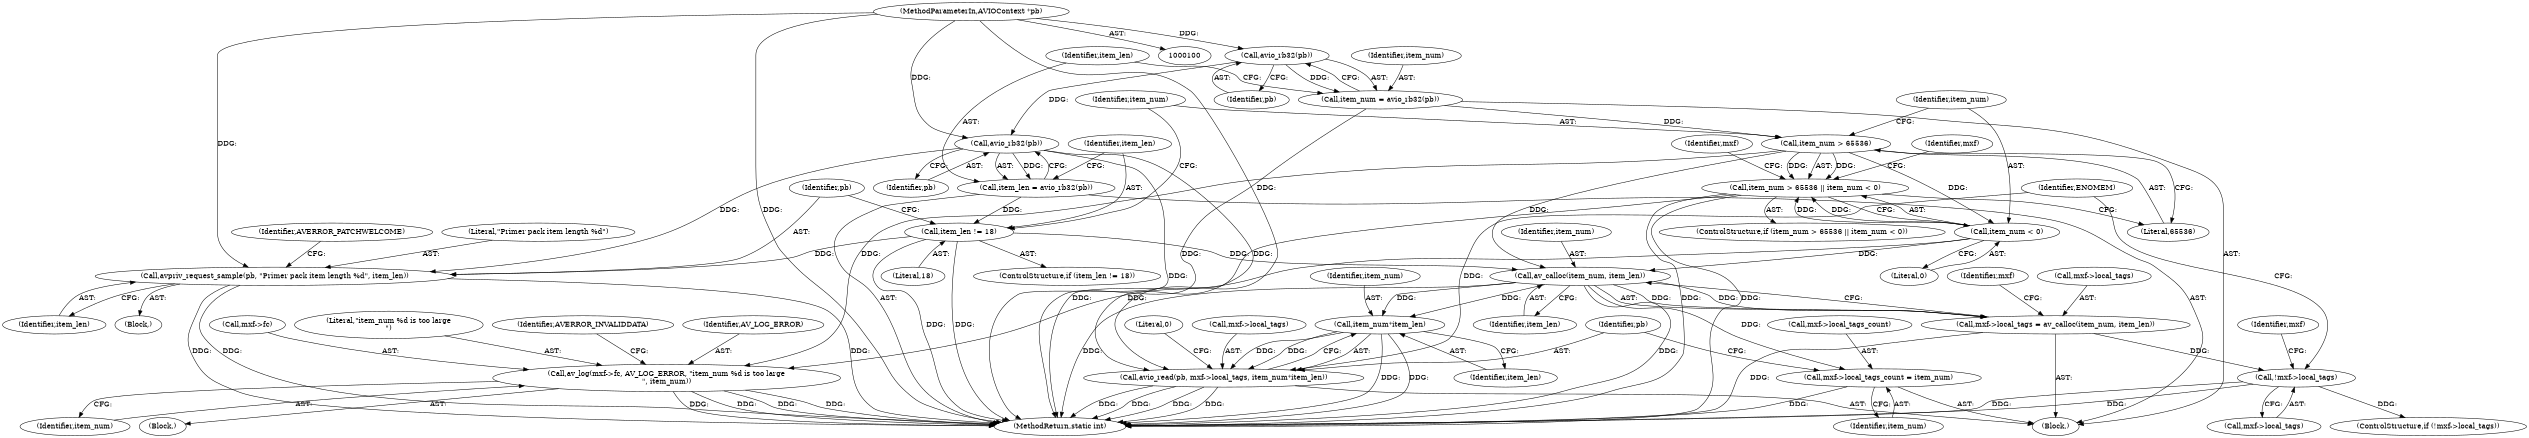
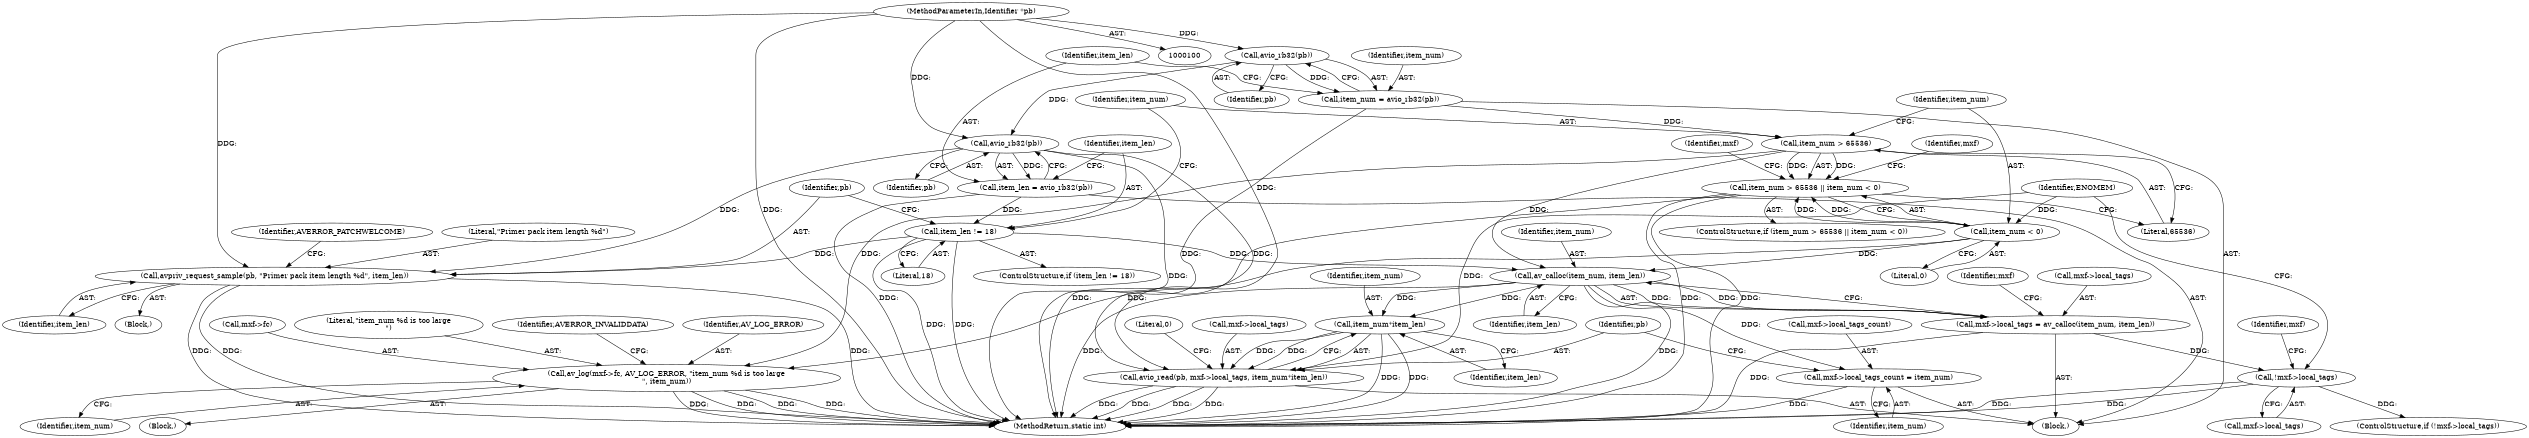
node "(MethodParameterIn,AVIOContext *pb)": label "(MethodParameterIn,AVIOContext *pb)" -> "(MethodParameterIn,Identifier *pb)"
edge "(Call,item_num > 65536)" -> "(Call,item_num < 0)": now "(Identifier,ENOMEM)" -> "(Call,item_num < 0)"
edge "(Call,item_len != 18)" -> "(Literal,18)": added, label "CFG:"
edge "(Call,item_len = avio_rb32(pb))" -> "(MethodReturn,static int)": label "AST: " -> "DDG: "
